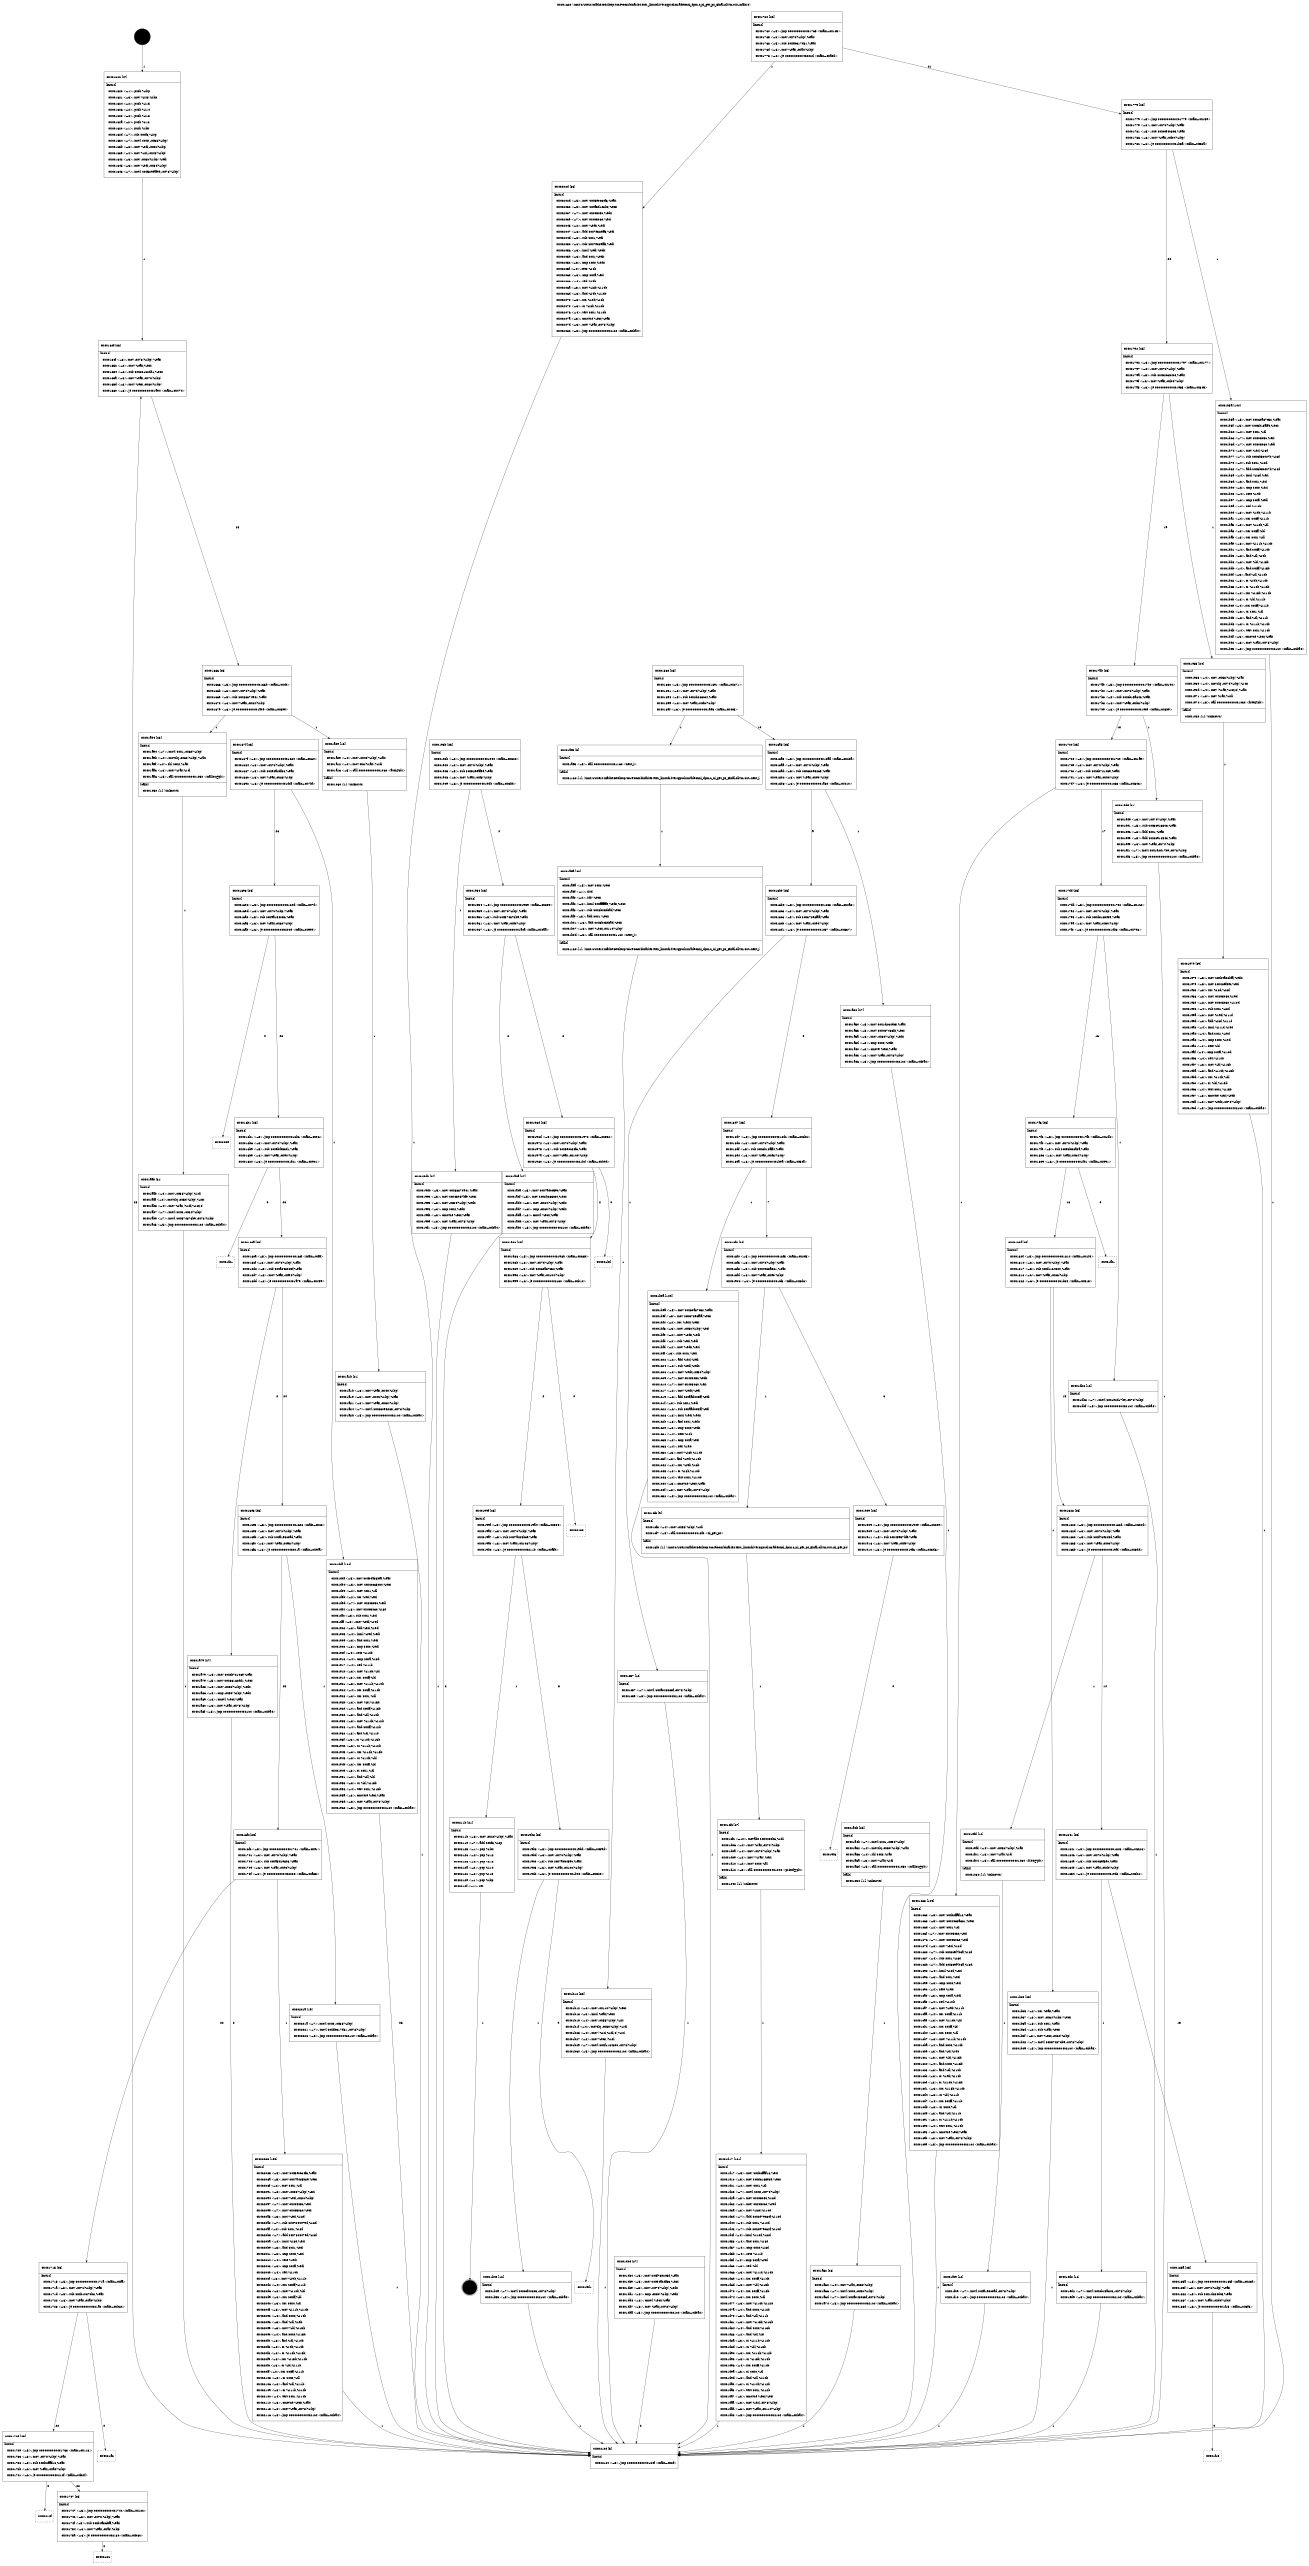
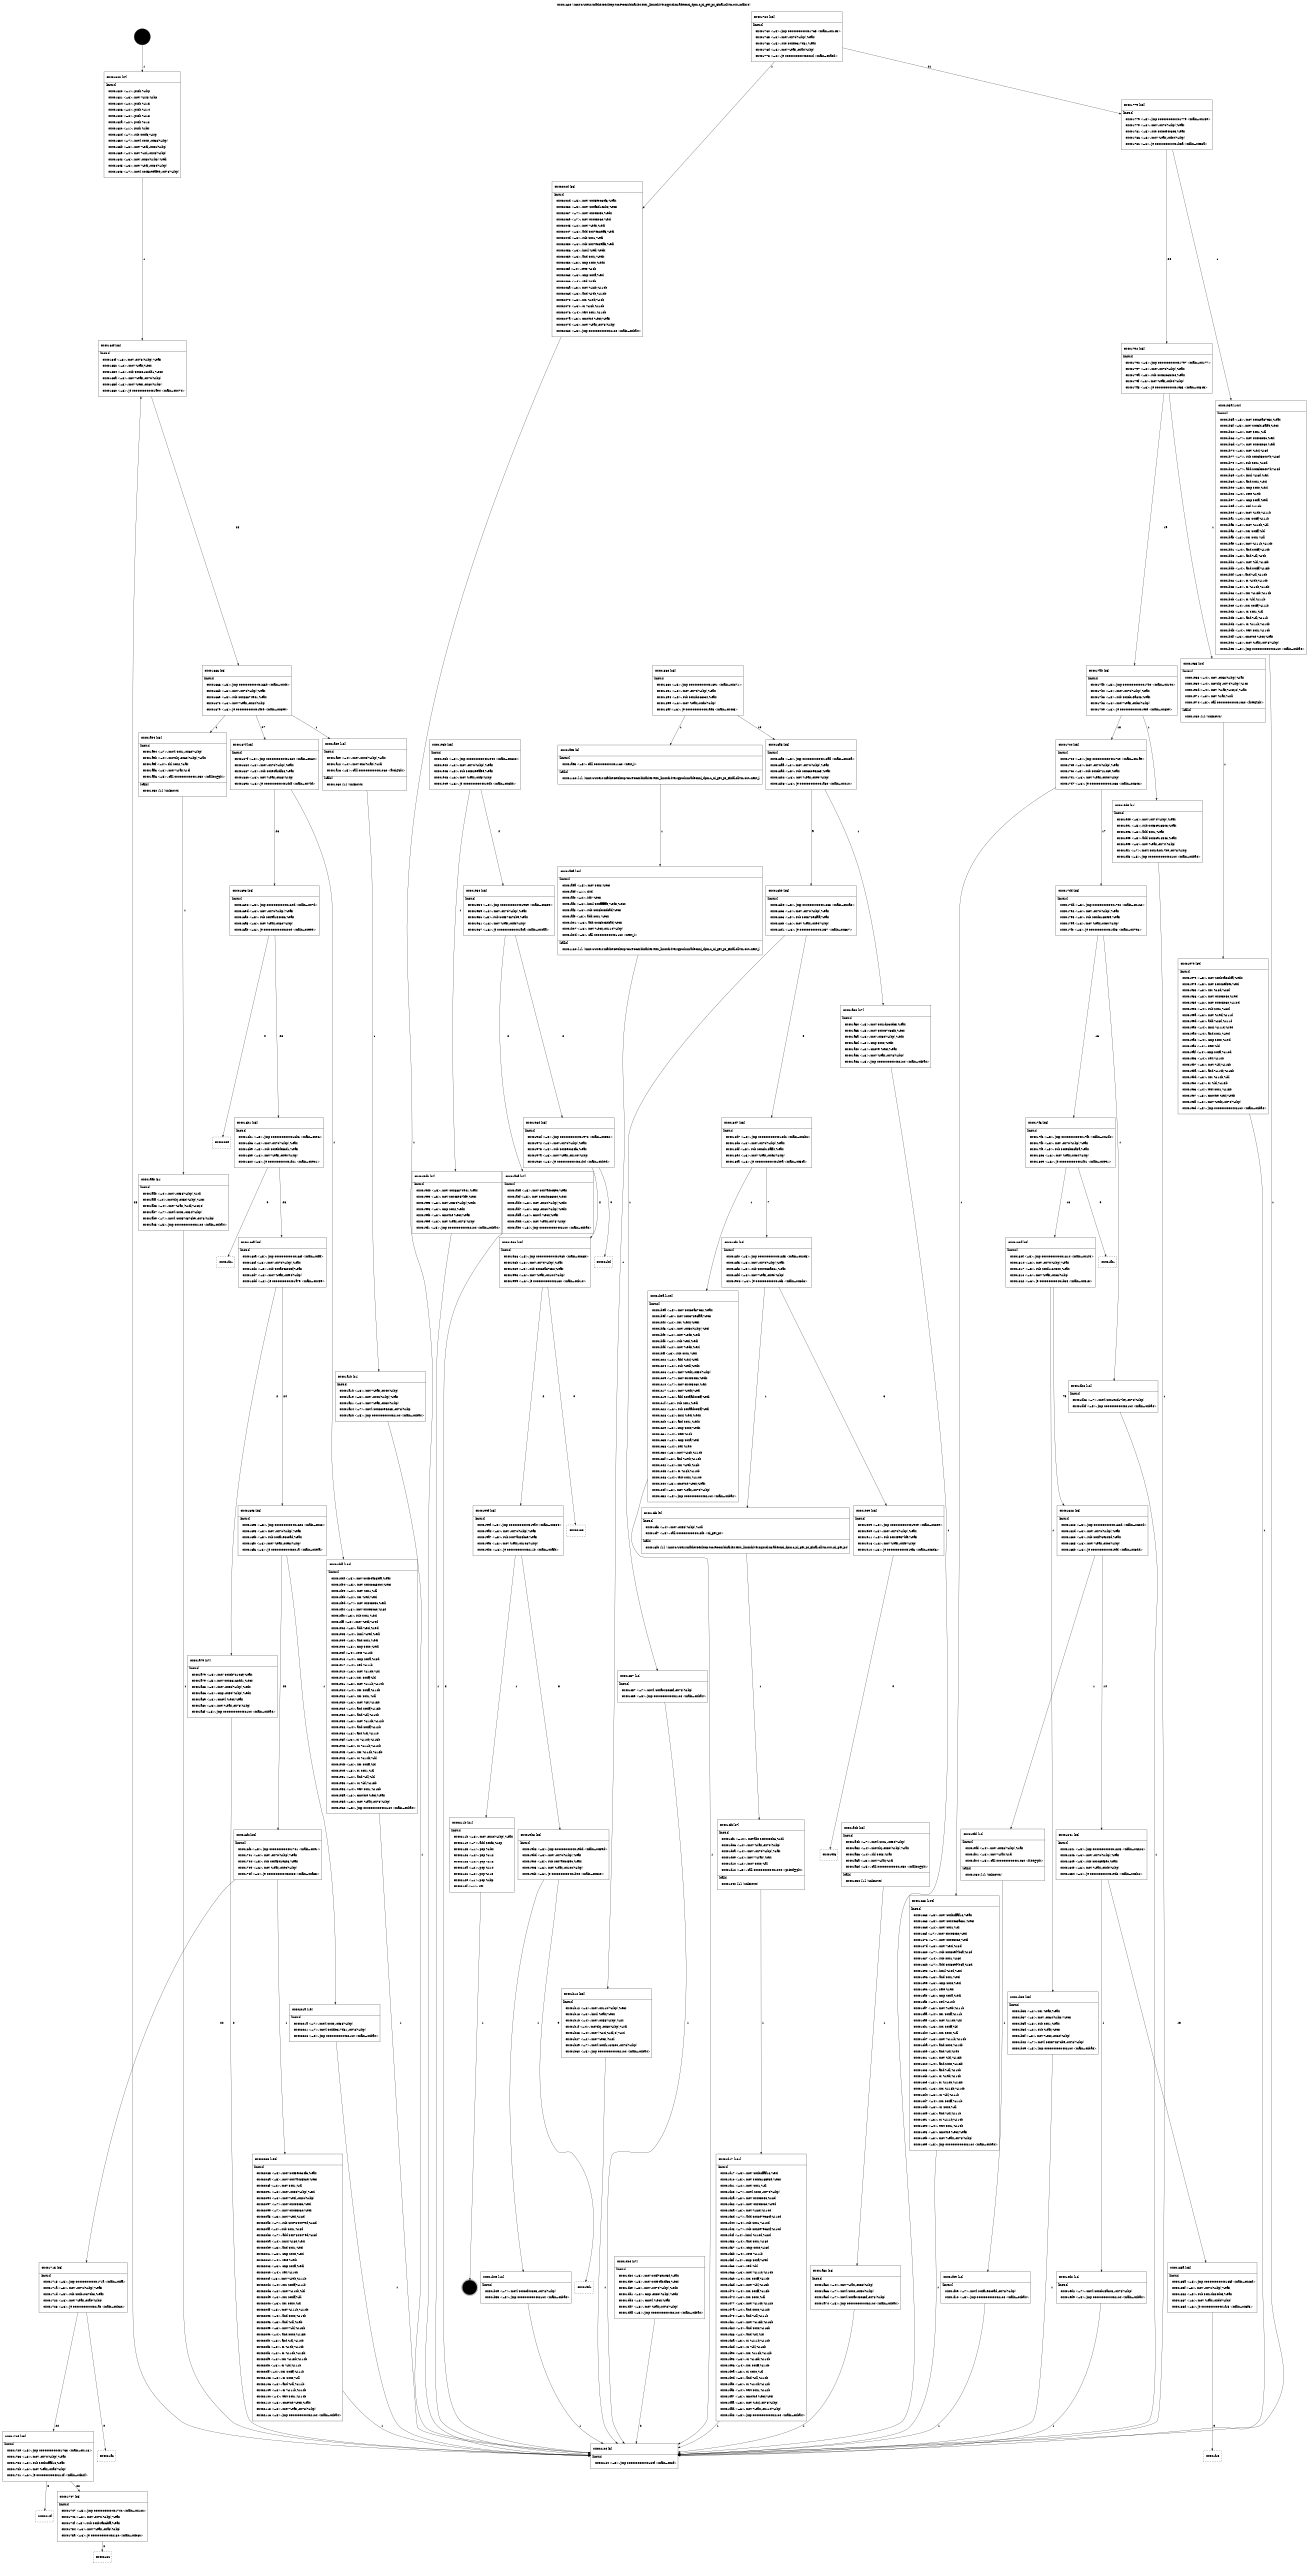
edge "0x401666 [25]" -> "0x40167f [25]": added, label "27"
edge "0x40180f [25]" -> "0x401828 [25]": label " 15" -> " 75"
edge "0x401ddf [134]" -> "0x4021c4 [5]": label " 26" -> " 1"
